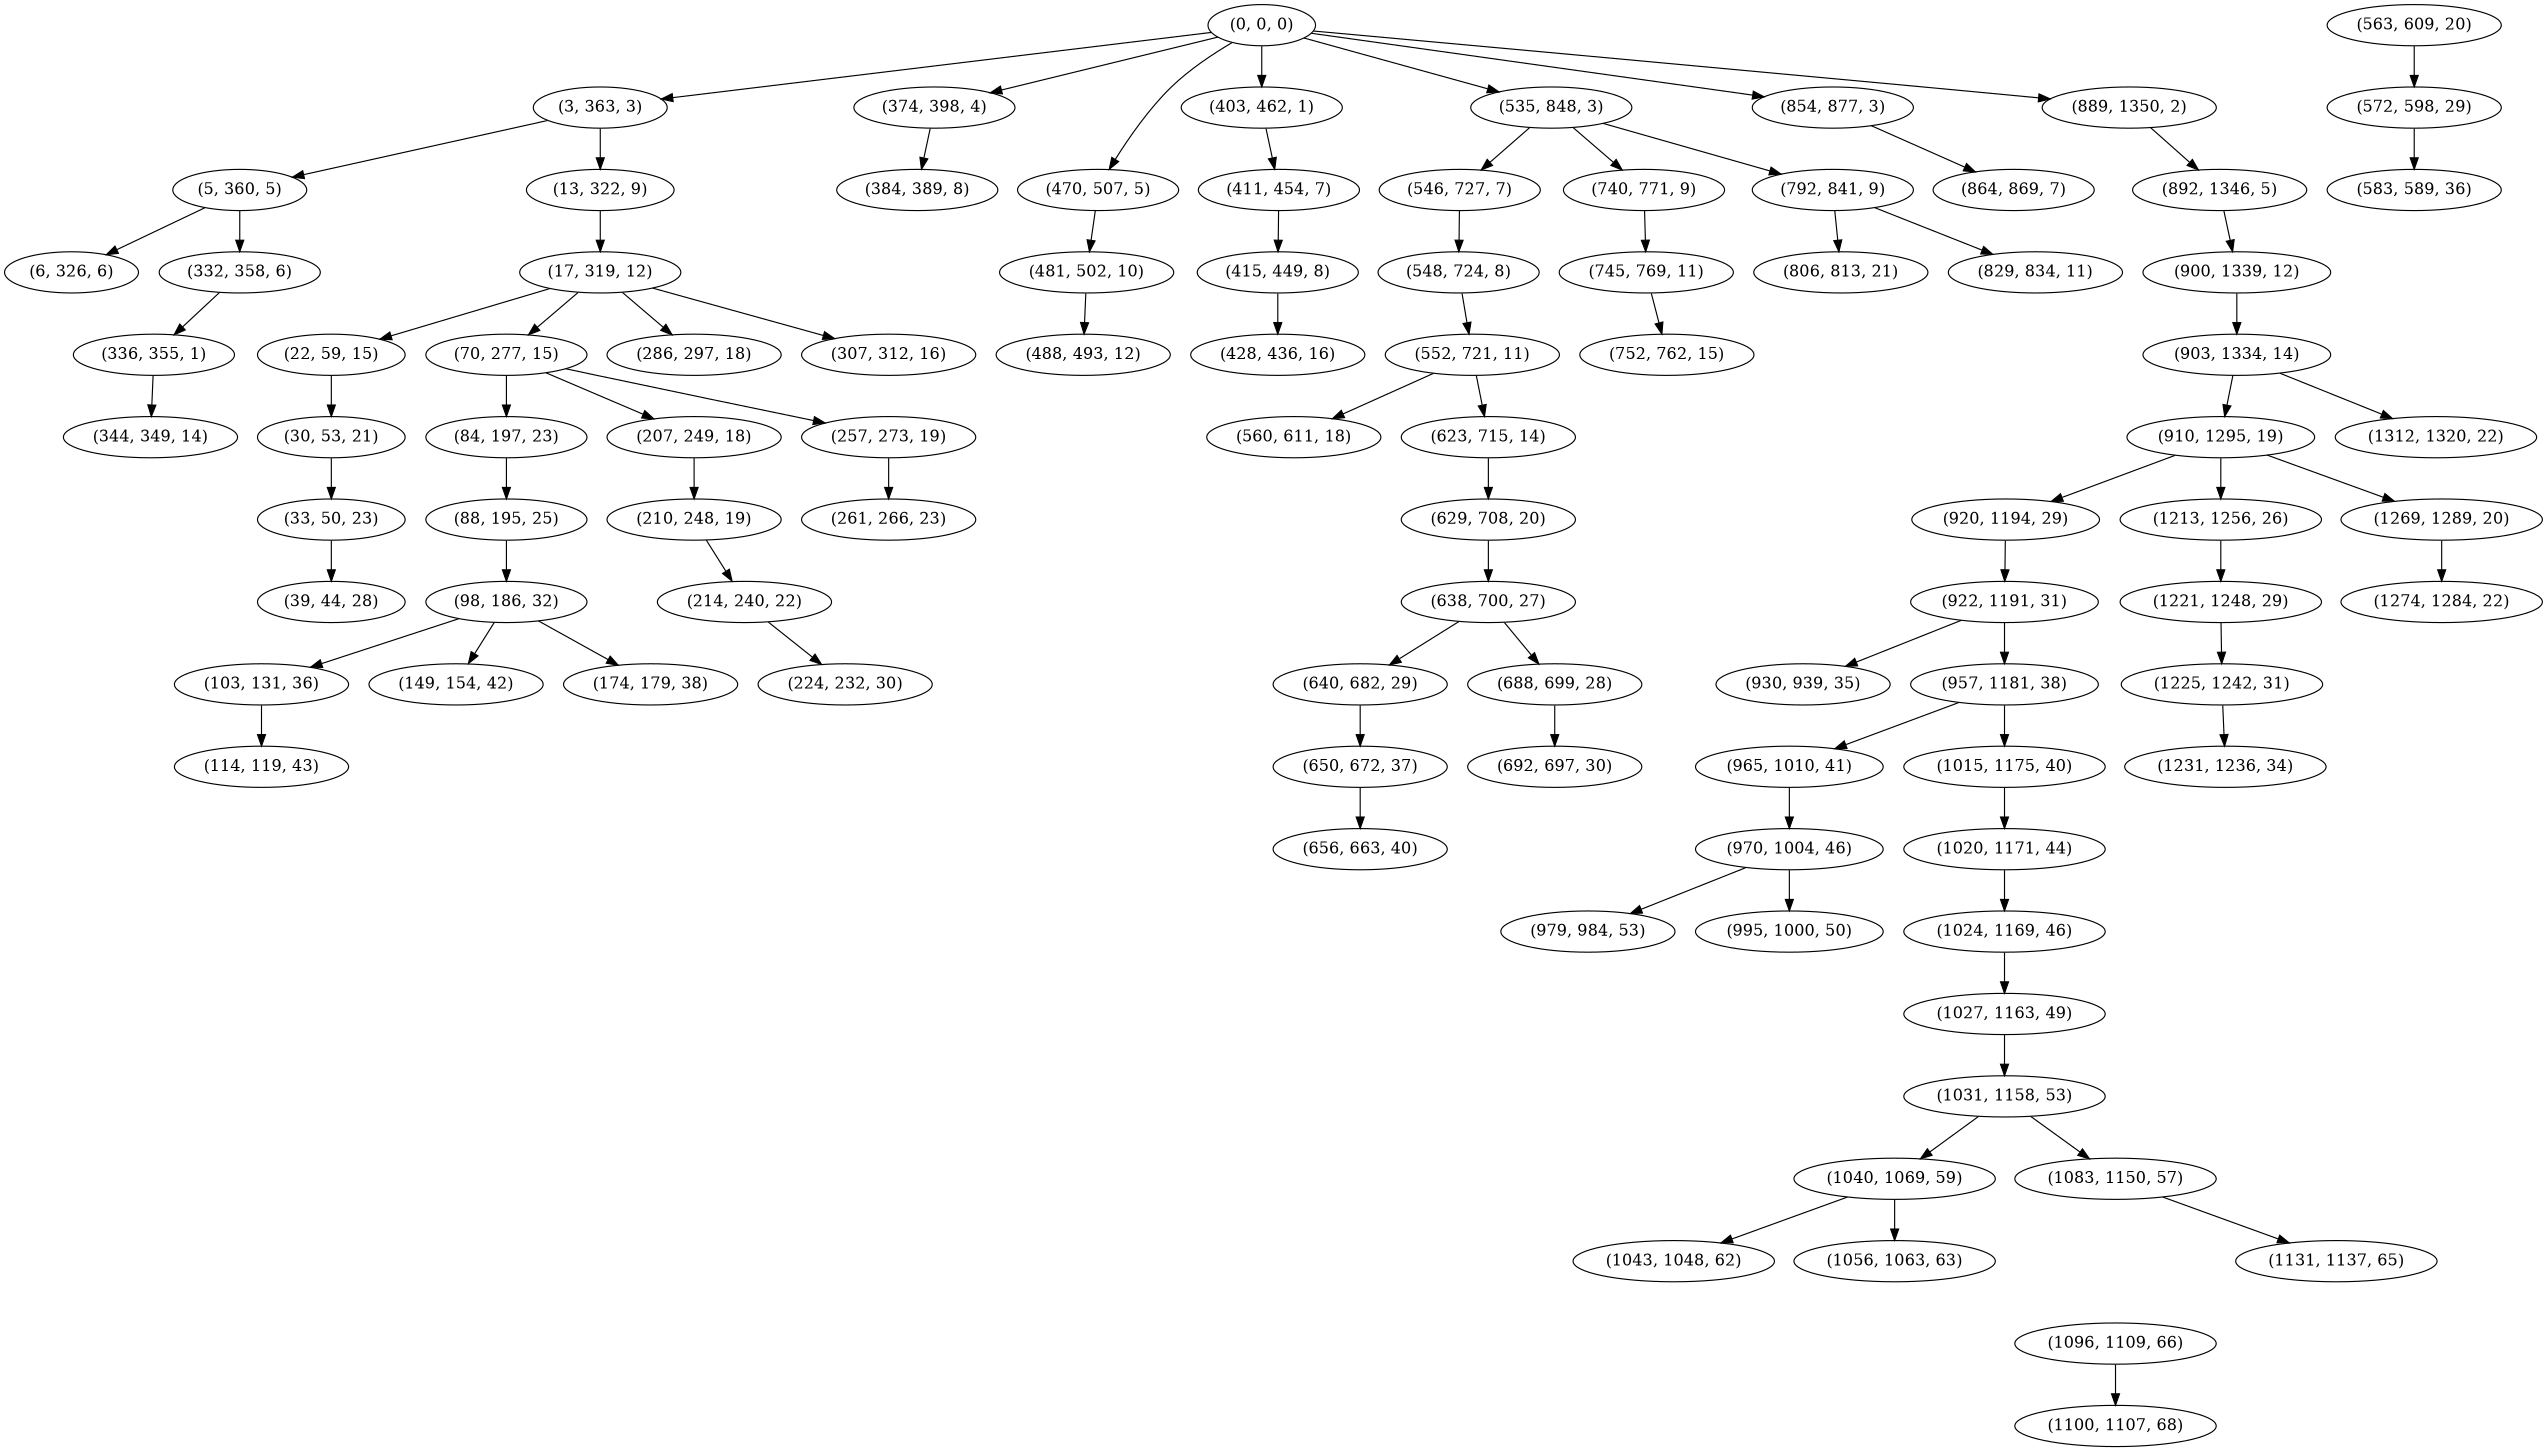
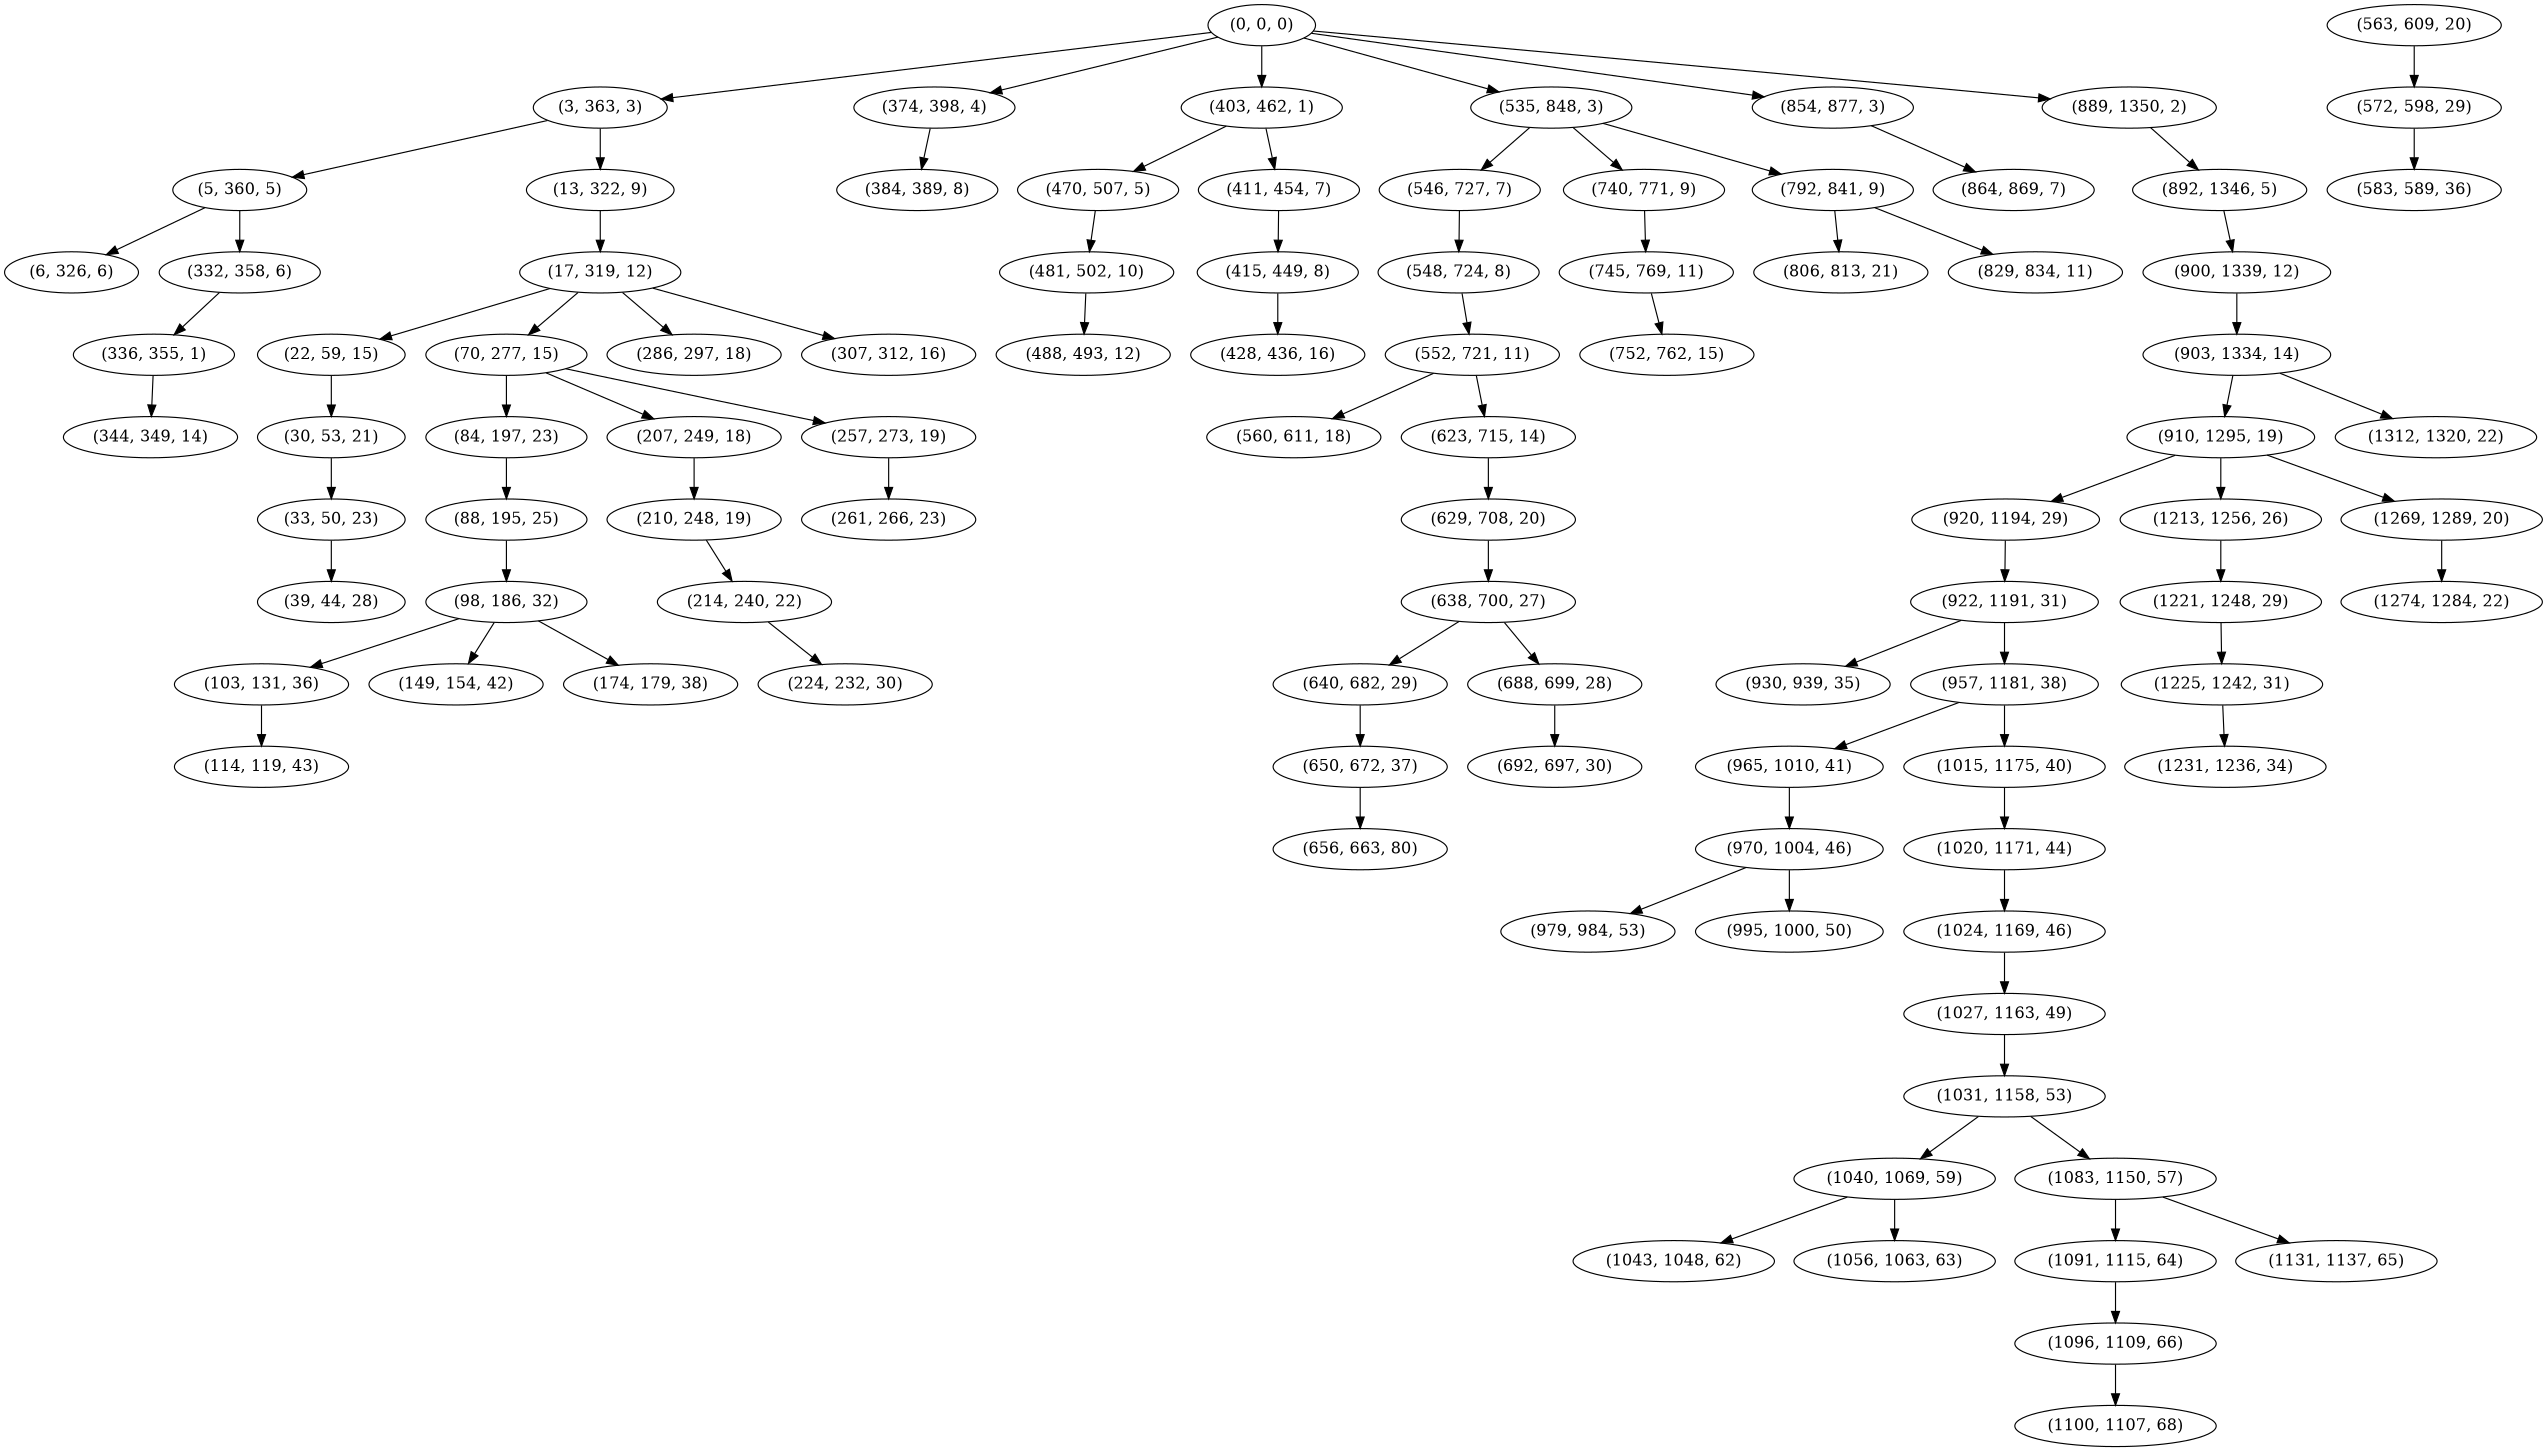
edge "(0, 0, 0)" -> "(470, 507, 5)": now "(403, 462, 1)" -> "(470, 507, 5)"
node "(656, 663, 40)": label "(656, 663, 40)" -> "(656, 663, 80)"
node "(1091, 1115, 64)": added
